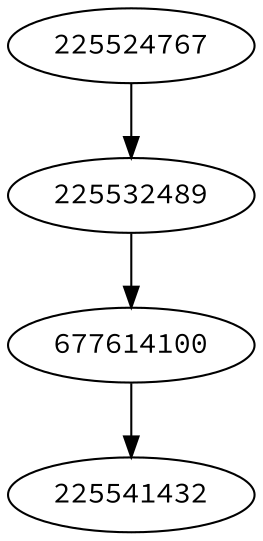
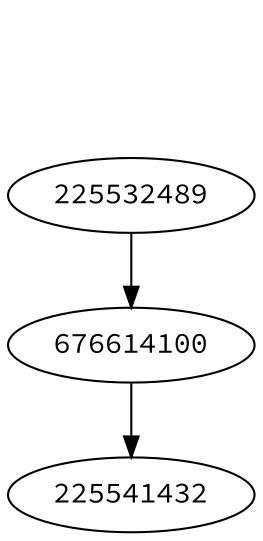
node "225524767": removed
node "677614100": label "677614100" -> "676614100"
